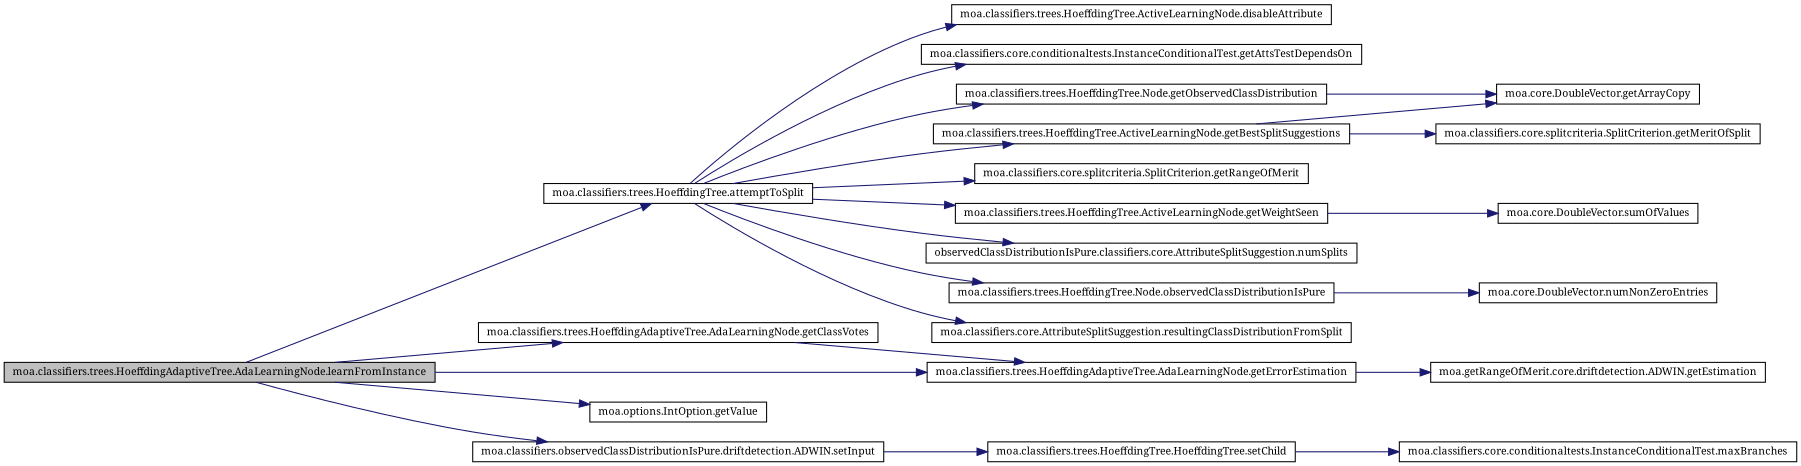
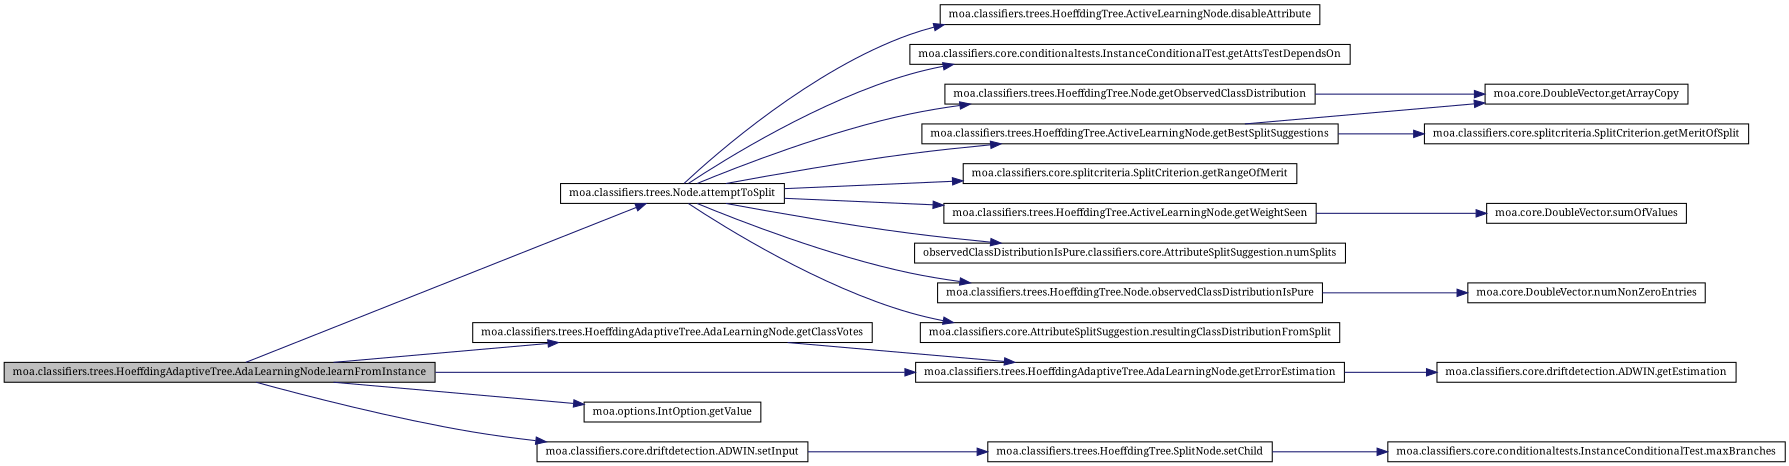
node "moa.classifiers.trees.HoeffdingTree.attemptToSplit": label "moa.classifiers.trees.HoeffdingTree.attemptToSplit" -> "moa.classifiers.trees.Node.attemptToSplit"
node "moa.getRangeOfMerit.core.driftdetection.ADWIN.getEstimation": label "moa.getRangeOfMerit.core.driftdetection.ADWIN.getEstimation" -> "moa.classifiers.core.driftdetection.ADWIN.getEstimation"
node "moa.classifiers.observedClassDistributionIsPure.driftdetection.ADWIN.setInput": label "moa.classifiers.observedClassDistributionIsPure.driftdetection.ADWIN.setInput" -> "moa.classifiers.core.driftdetection.ADWIN.setInput"
node "moa.classifiers.trees.HoeffdingTree.HoeffdingTree.setChild": label "moa.classifiers.trees.HoeffdingTree.HoeffdingTree.setChild" -> "moa.classifiers.trees.HoeffdingTree.SplitNode.setChild"
